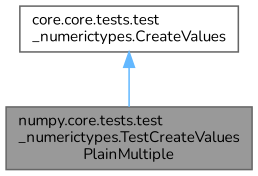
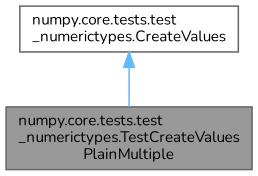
node "core.core.tests.test _numerictypes.CreateValues": label "core.core.tests.test _numerictypes.CreateValues" -> "numpy.core.tests.test _numerictypes.CreateValues"
